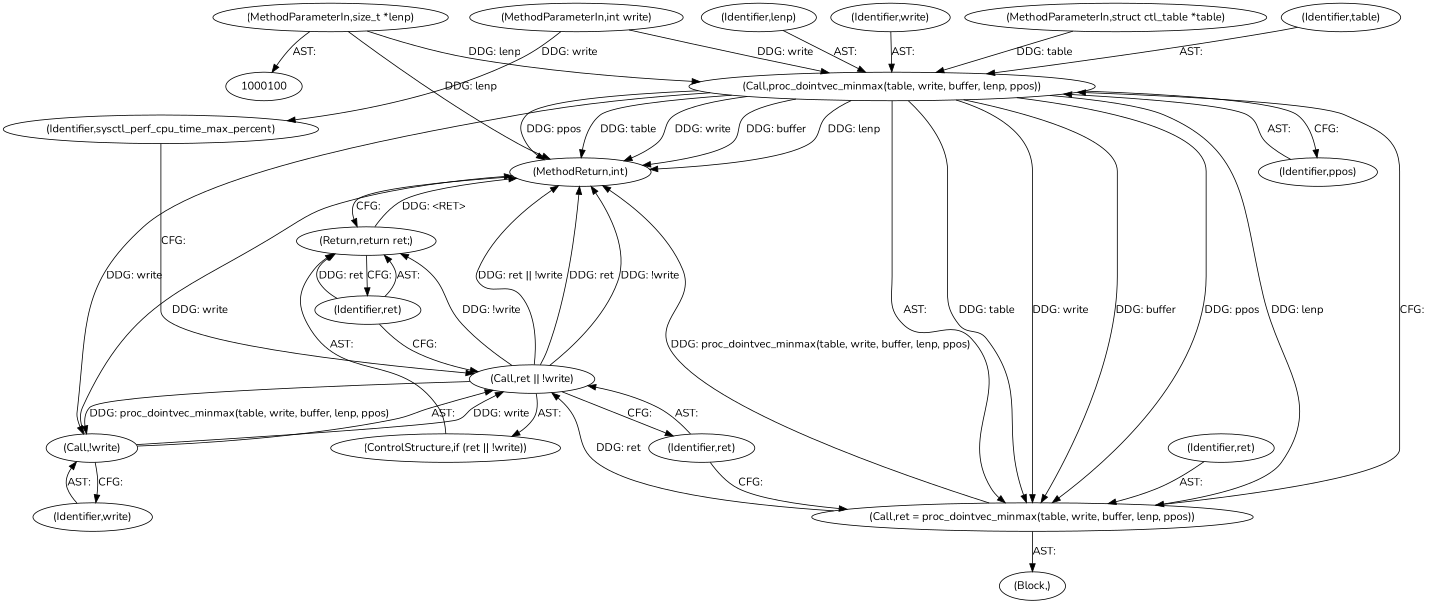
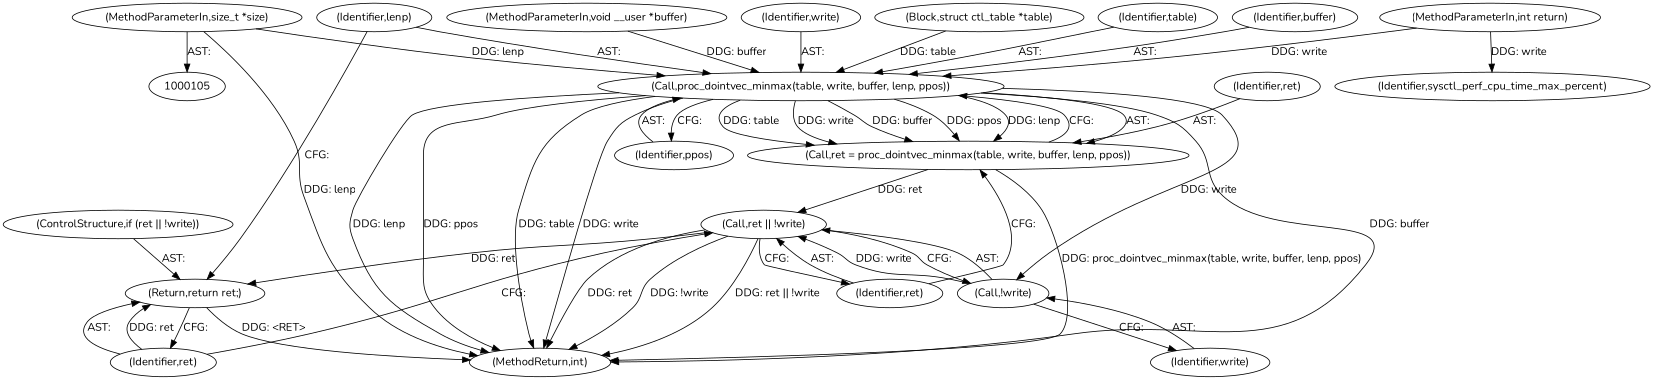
node "(MethodParameterIn,size_t *lenp)": label "(MethodParameterIn,size_t *lenp)" -> "(MethodParameterIn,size_t *size)"
node "(MethodParameterIn,int write)": label "(MethodParameterIn,int write)" -> "(MethodParameterIn,int return)"
node "(MethodParameterIn,void __user *buffer)": added
node "(MethodParameterIn,struct ctl_table *table)": label "(MethodParameterIn,struct ctl_table *table)" -> "(Block,struct ctl_table *table)"
node "(Identifier,buffer)": added
node "1000100": label "1000100" -> "1000105"
edge "(MethodReturn,int)" -> "(Return,return ret;)": now "(Identifier,lenp)" -> "(Return,return ret;)"
edge "(Call,!write)" -> "(MethodReturn,int)": removed, label "DDG: write"
edge "(Call,ret || !write)" -> "(Return,return ret;)": label "DDG: !write" -> "DDG: ret"
edge "(Identifier,sysctl_perf_cpu_time_max_percent)" -> "(Call,ret || !write)": removed, label "CFG:"
edge "(Call,ret || !write)" -> "(Call,!write)": label "DDG: proc_dointvec_minmax(table, write, buffer, lenp, ppos)" -> "CFG: "
edge "(Call,ret || !write)" -> "(ControlStructure,if (ret || !write))": removed, label "AST:"
node "(Block,)": removed
